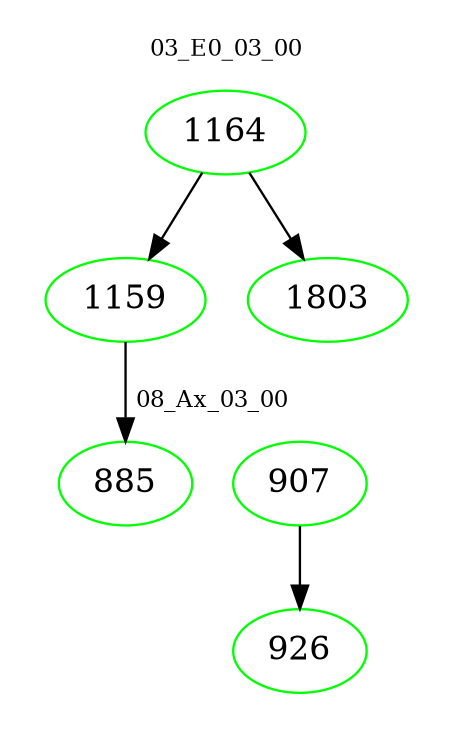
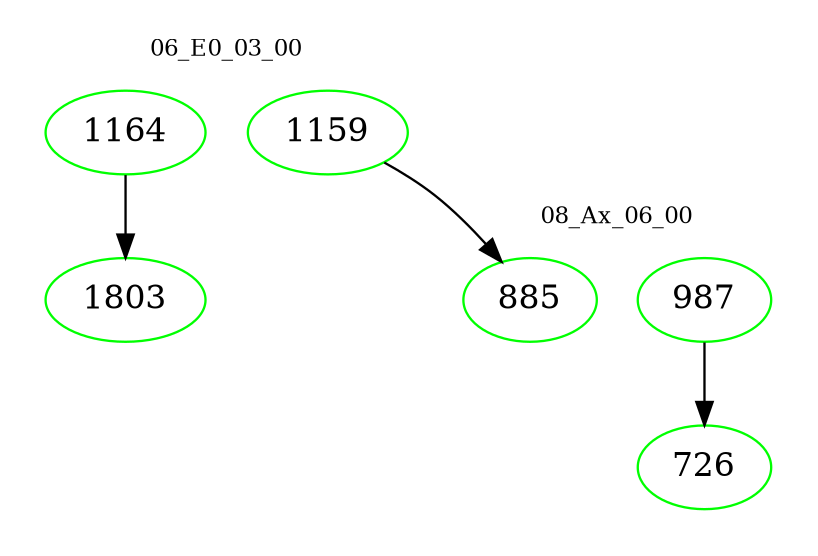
cluster "03_E0_03_00": label "03_E0_03_00" -> "06_E0_03_00"
edge "1164" -> "1159": removed
cluster "08_Ax_03_00": label "08_Ax_03_00" -> "08_Ax_06_00"
node "907": label "907" -> "987"
node "926": label "926" -> "726"
